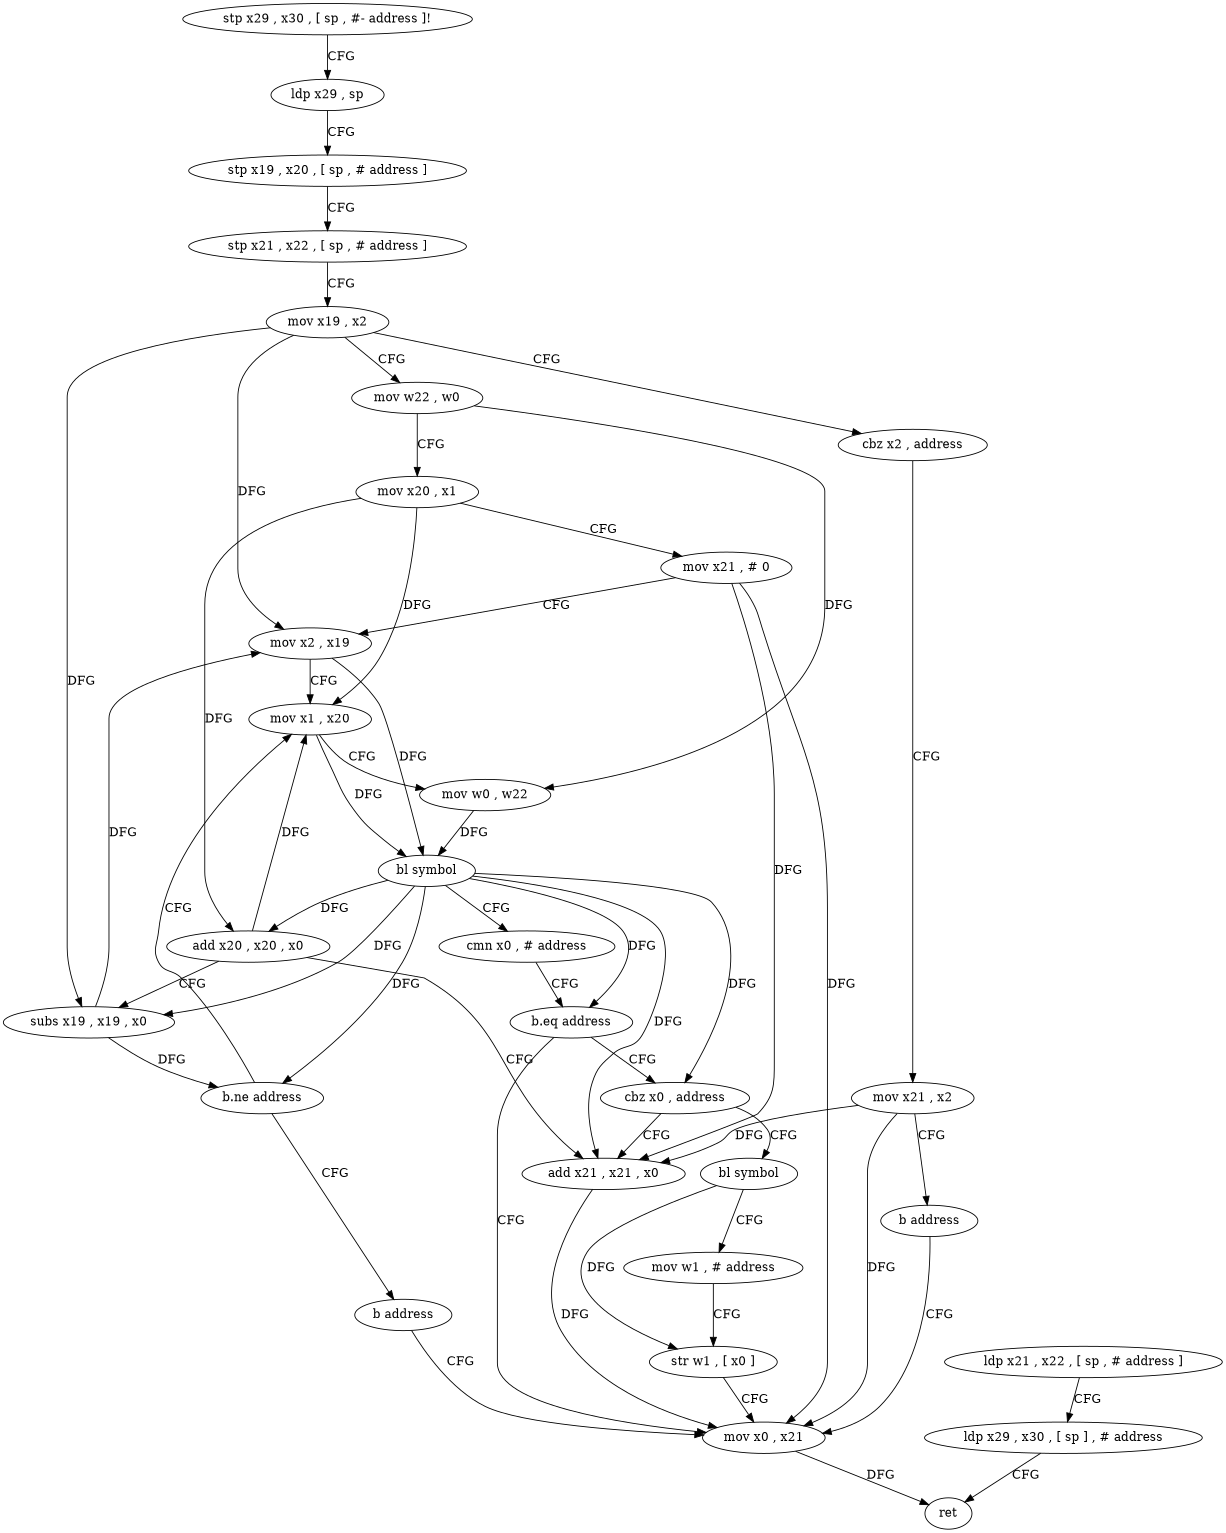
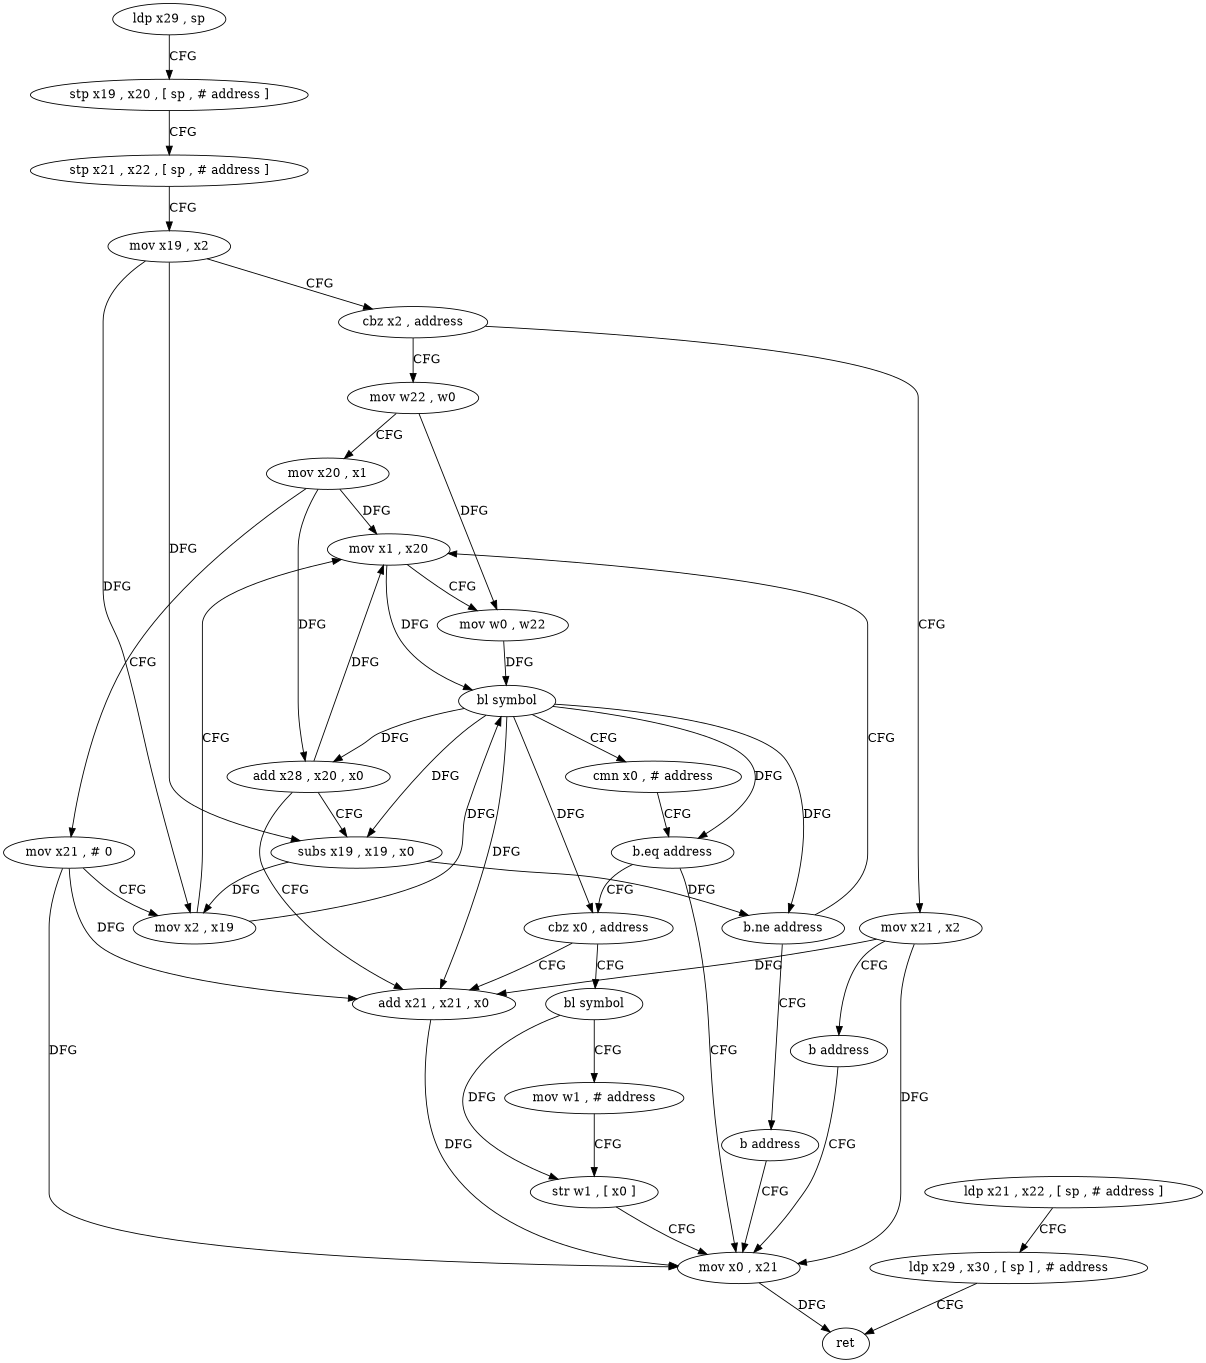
node "stp x29 , x30 , [ sp , #- address ]!": removed
edge "mov x19 , x2" -> "mov w22 , w0": now "cbz x2 , address" -> "mov w22 , w0"
node "add x20 , x20 , x0": label "add x20 , x20 , x0" -> "add x28 , x20 , x0"
